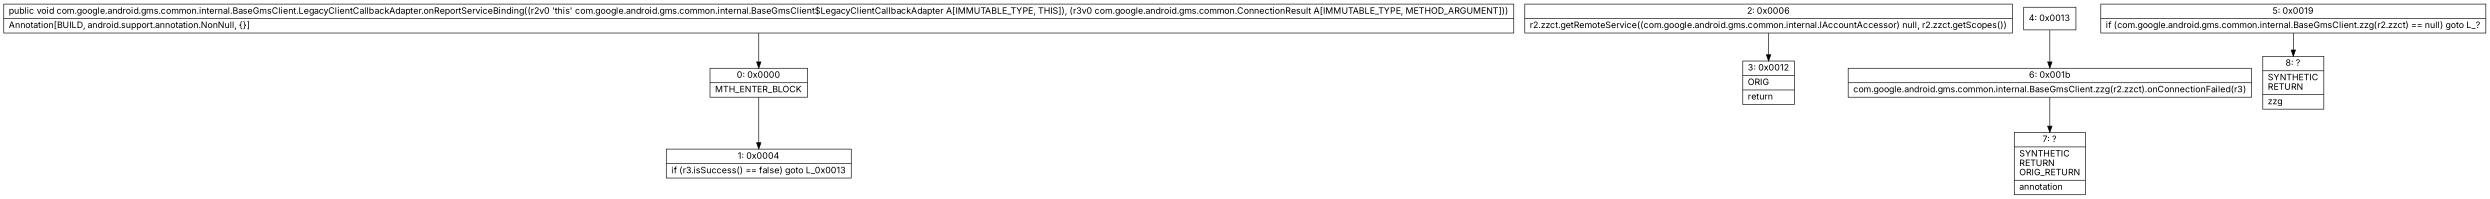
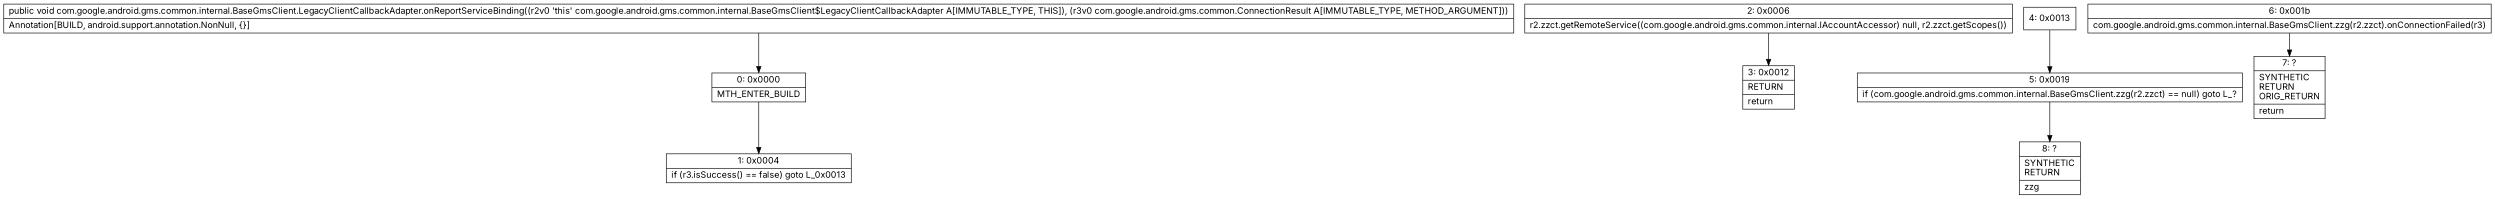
edge "4: 0x0013" -> "6: 0x001b": now "4: 0x0013" -> "5: 0x0019"
node "3: 0x0012": text "ORIG" -> "RETURN"
node "0: 0x0000": text "MTH_ENTER_BLOCK" -> "MTH_ENTER_BUILD"
node "7: ?": text "annotation" -> "return"
